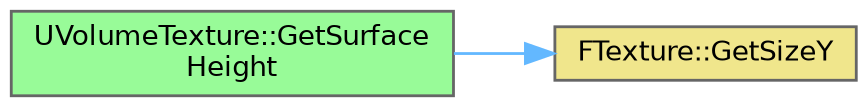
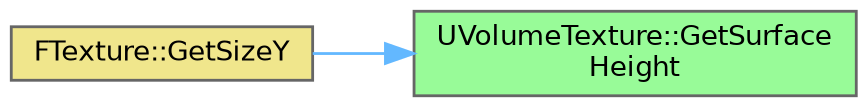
edge "UVolumeTexture::GetSurface Height" -> "FTexture::GetSizeY": reversed
